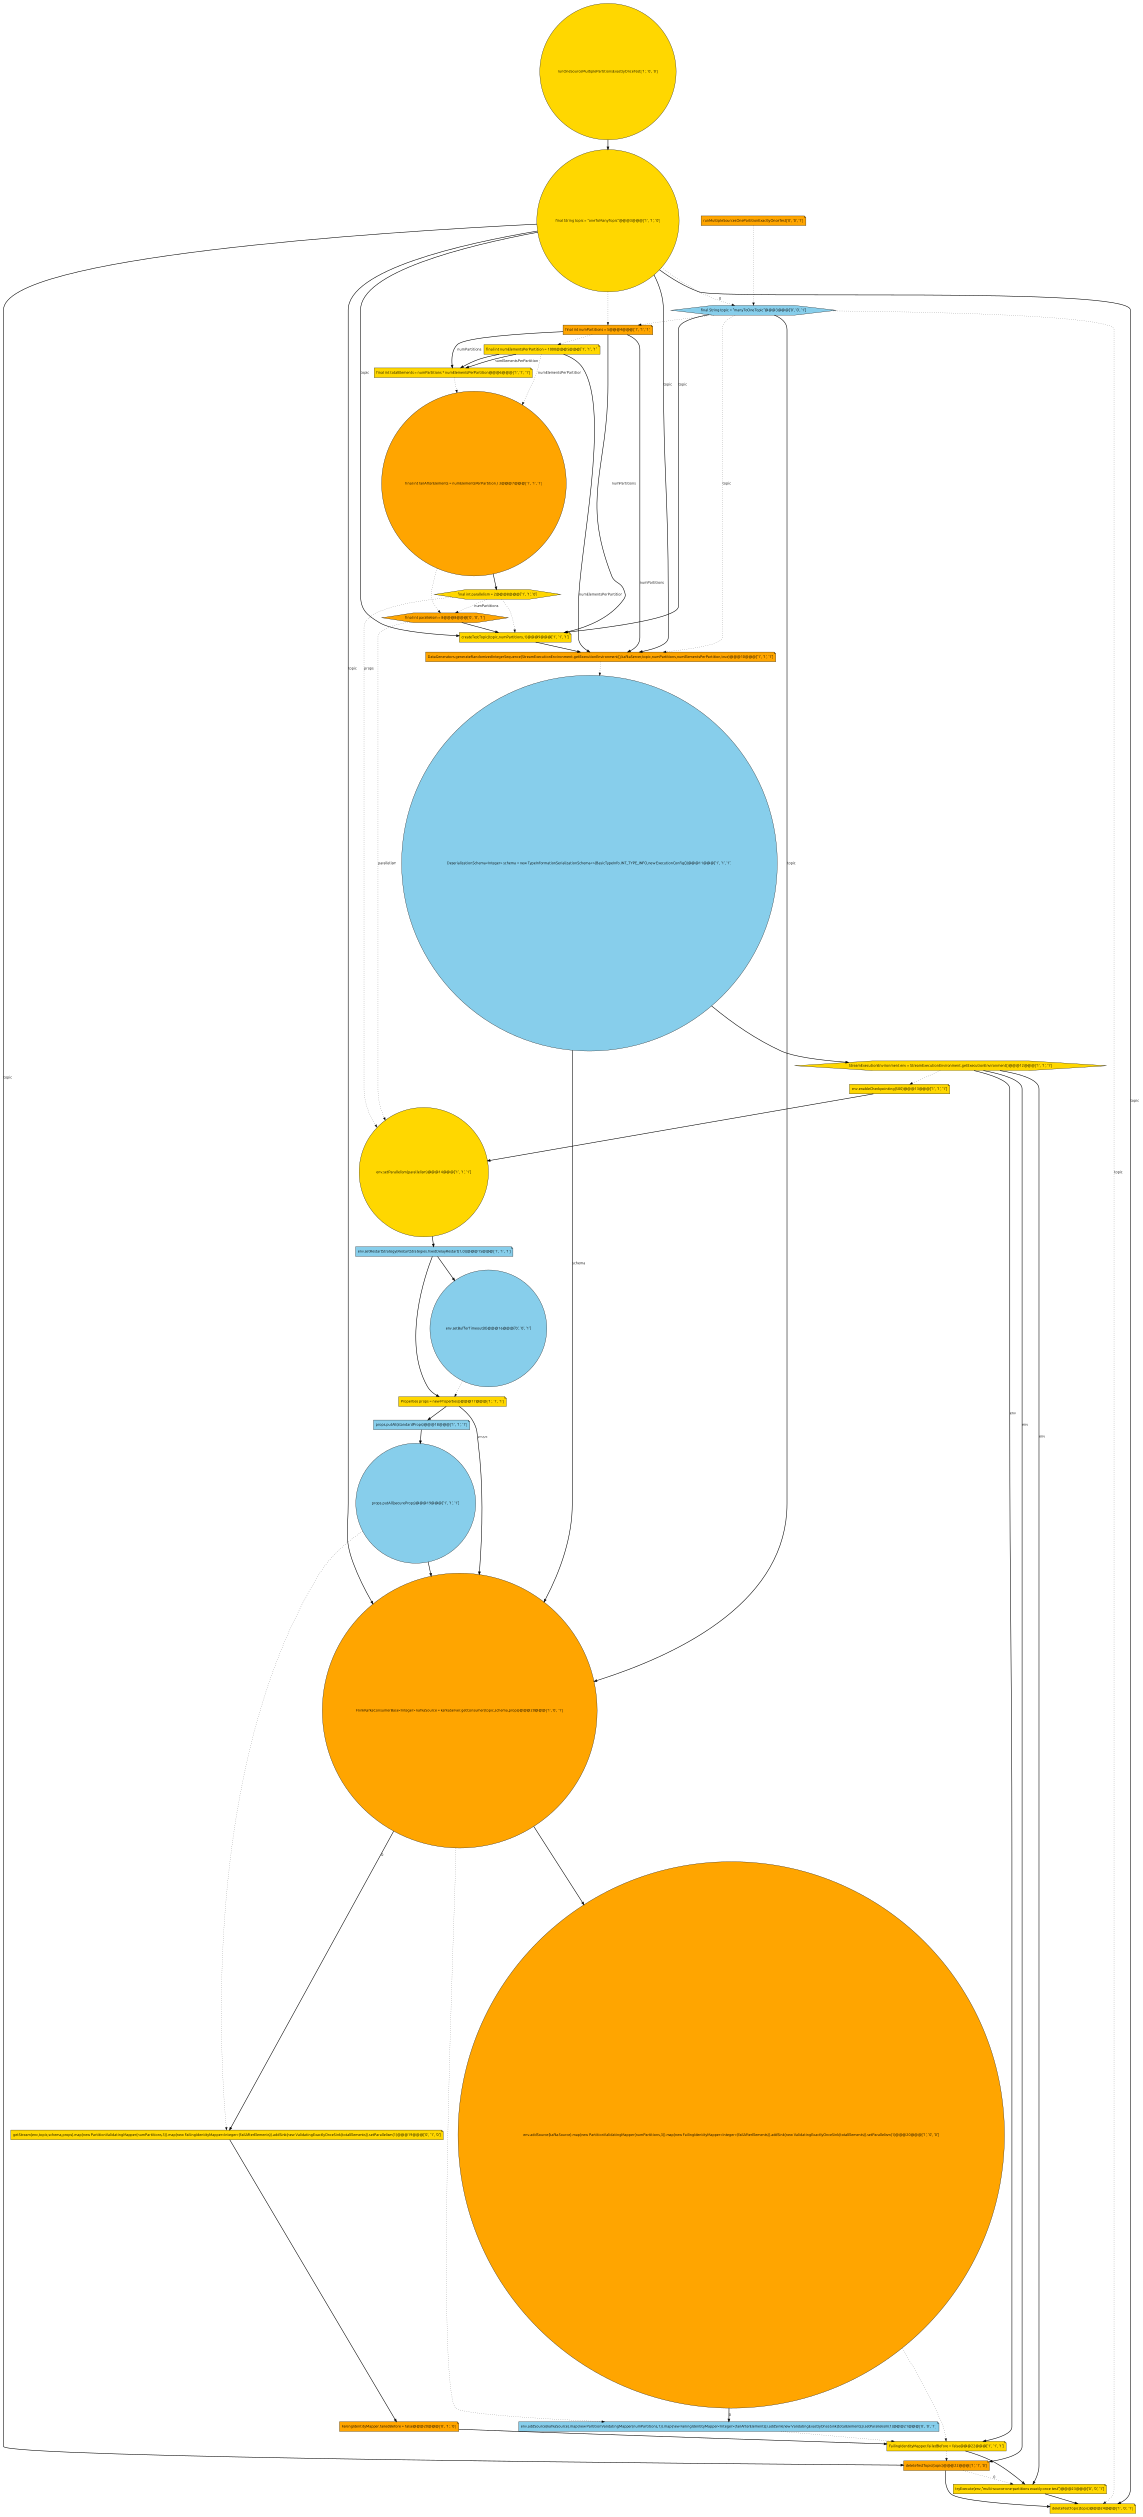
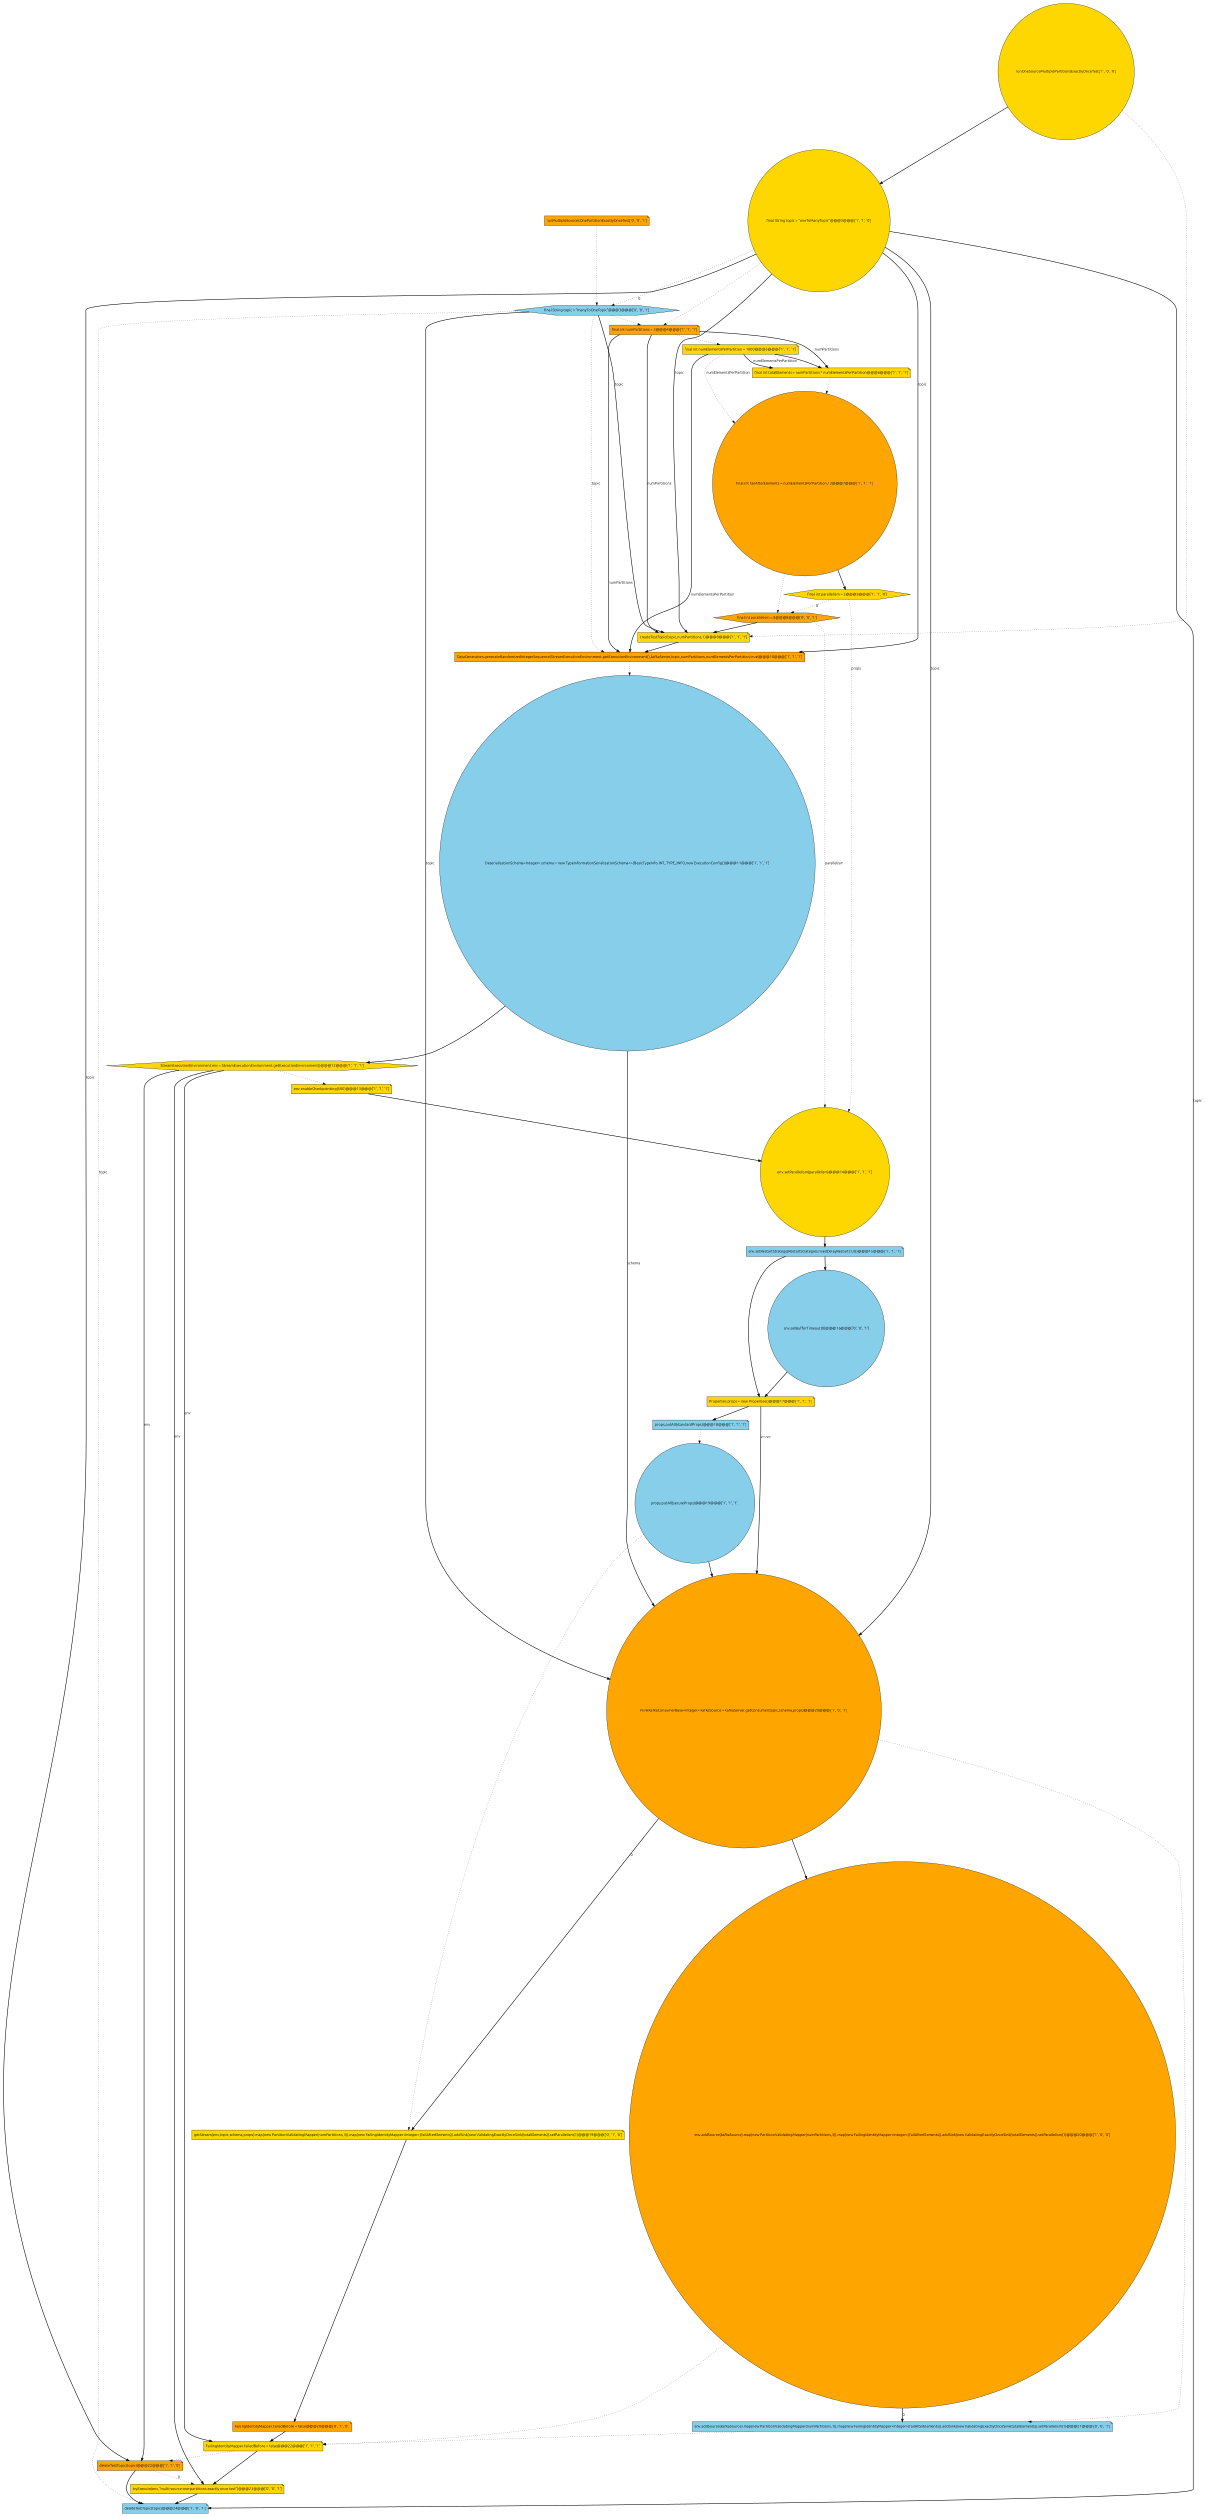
edge "final int parallelism = 2@@@8@@@['1', '1', '0']" -> "final int parallelism = 8@@@8@@@['0', '0', '1']": label "numPartitions" -> "0"
edge "final int parallelism = 2@@@8@@@['1', '1', '0']" -> "createTestTopic(topic,numPartitions,1)@@@9@@@['1', '1', '1']": now "runOneSourceMultiplePartitionsExactlyOnceTest['1', '0', '0']" -> "createTestTopic(topic,numPartitions,1)@@@9@@@['1', '1', '1']"
edge "env.setBufferTimeout(0)@@@16@@@['0', '0', '1']" -> "Properties props = new Properties()@@@17@@@['1', '1', '1']": style dotted -> bold
edge "props.putAll(standardProps)@@@18@@@['1', '1', '1']" -> "props.putAll(secureProps)@@@19@@@['1', '1', '1']": style bold -> dotted
node "deleteTestTopic(topic)@@@24@@@['1', '0', '1']": fillcolor gold -> skyblue
